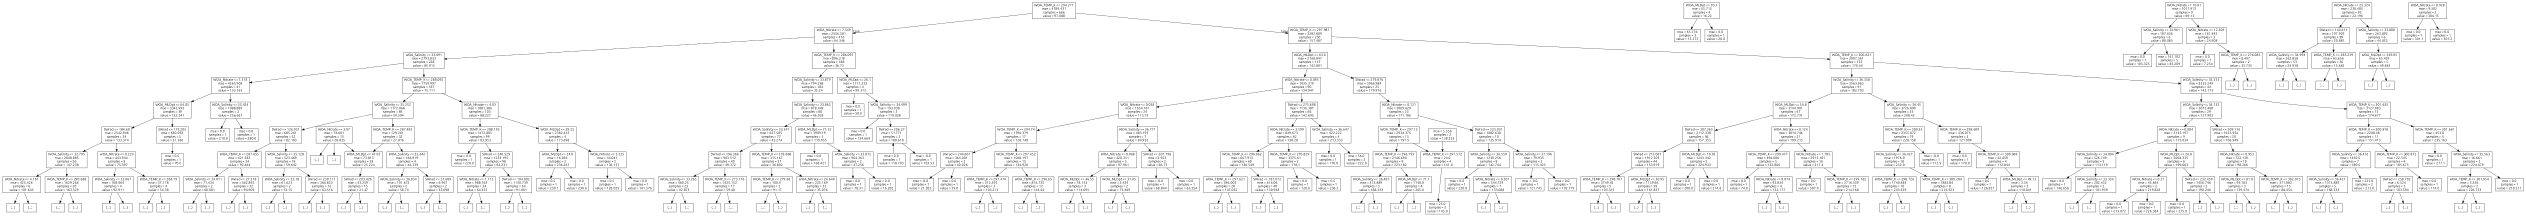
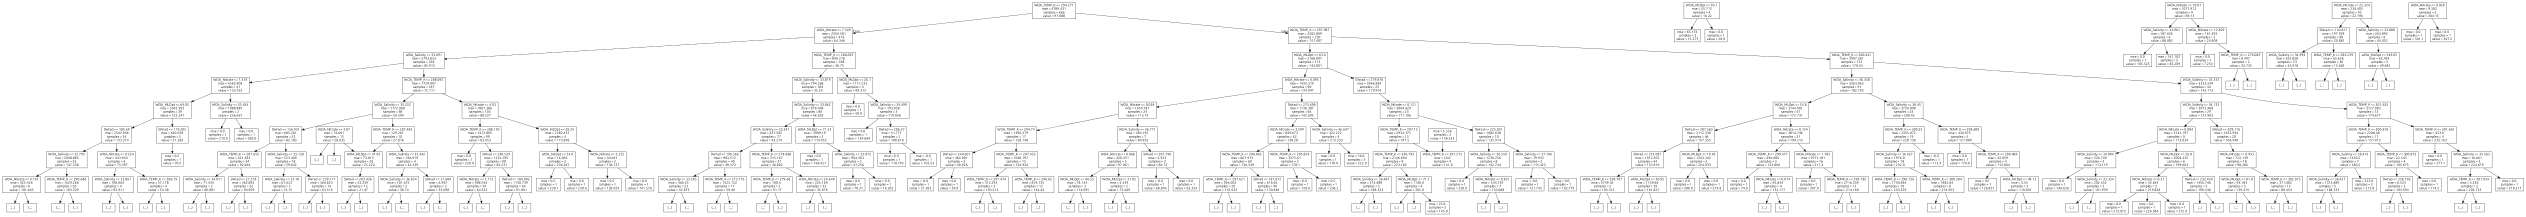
edge "mse = 0.0 samples = 1 value = 118.793" -> "SWrad <= 206.27 mse = 51.771 samples = 2 value = 108.618": reversed
edge "WOA_TEMP_K <= 297.572 mse = 24.0 samples = 4 value = 141.0" -> "mse = 25.0 samples = 2 value = 145.0": now "WOA_MLDpt <= 71.1 mse = 1140.0 samples = 4 value = 265.0" -> "mse = 25.0 samples = 2 value = 145.0"
edge "WOA_MLDpt <= 26.8 mse = 2004.335 samples = 6 value = 199.663" -> "mse = 0.0 samples = 1 value = 275.0": now "WOA_Nitrate <= 0.27 mse = 45.644 samples = 2 value = 219.828" -> "mse = 0.0 samples = 1 value = 275.0"
